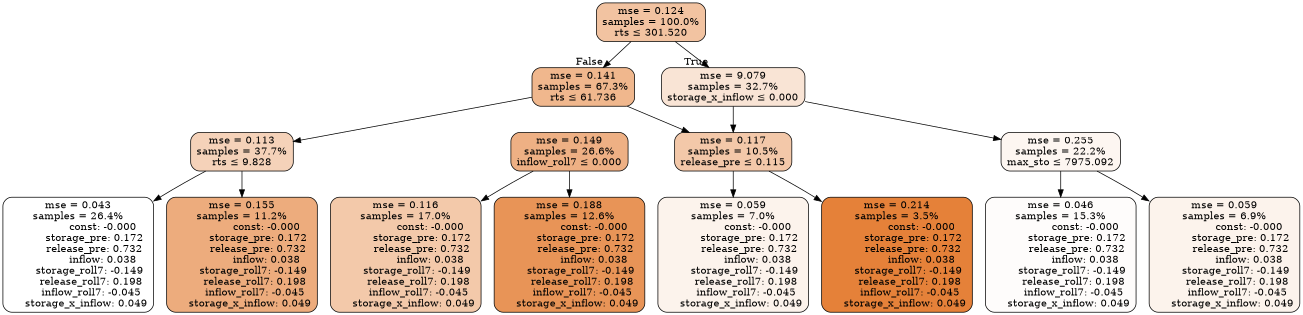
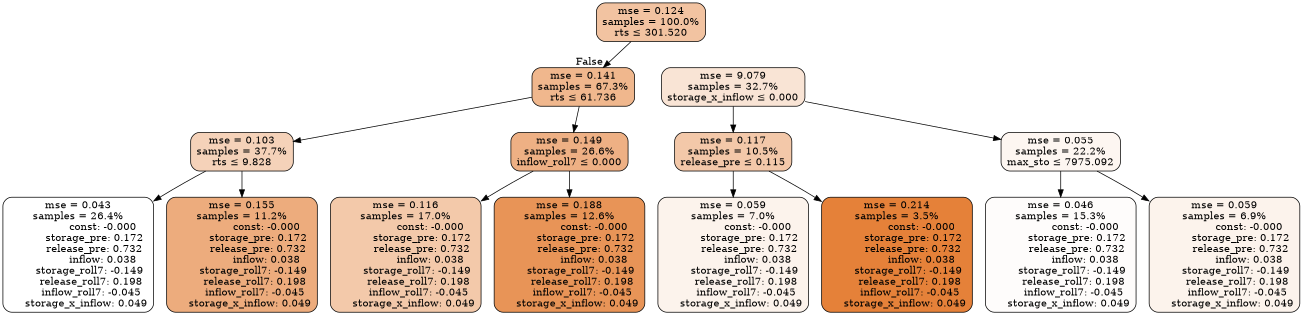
edge "mse = 0.124 samples = 100.0% rts ≤ 301.520" -> "mse = 9.079 samples = 32.7% storage_x_inflow ≤ 0.000": removed
edge "mse = 0.141 samples = 67.3% rts ≤ 61.736" -> "mse = 0.117 samples = 10.5% release_pre ≤ 0.115": now "mse = 0.141 samples = 67.3% rts ≤ 61.736" -> "mse = 0.149 samples = 26.6% inflow_roll7 ≤ 0.000"
node "mse = 0.113 samples = 37.7% rts ≤ 9.828": label "mse = 0.113 samples = 37.7% rts ≤ 9.828" -> "mse = 0.103 samples = 37.7% rts ≤ 9.828"
node "mse = 0.255 samples = 22.2% max_sto ≤ 7975.092": label "mse = 0.255 samples = 22.2% max_sto ≤ 7975.092" -> "mse = 0.055 samples = 22.2% max_sto ≤ 7975.092"
